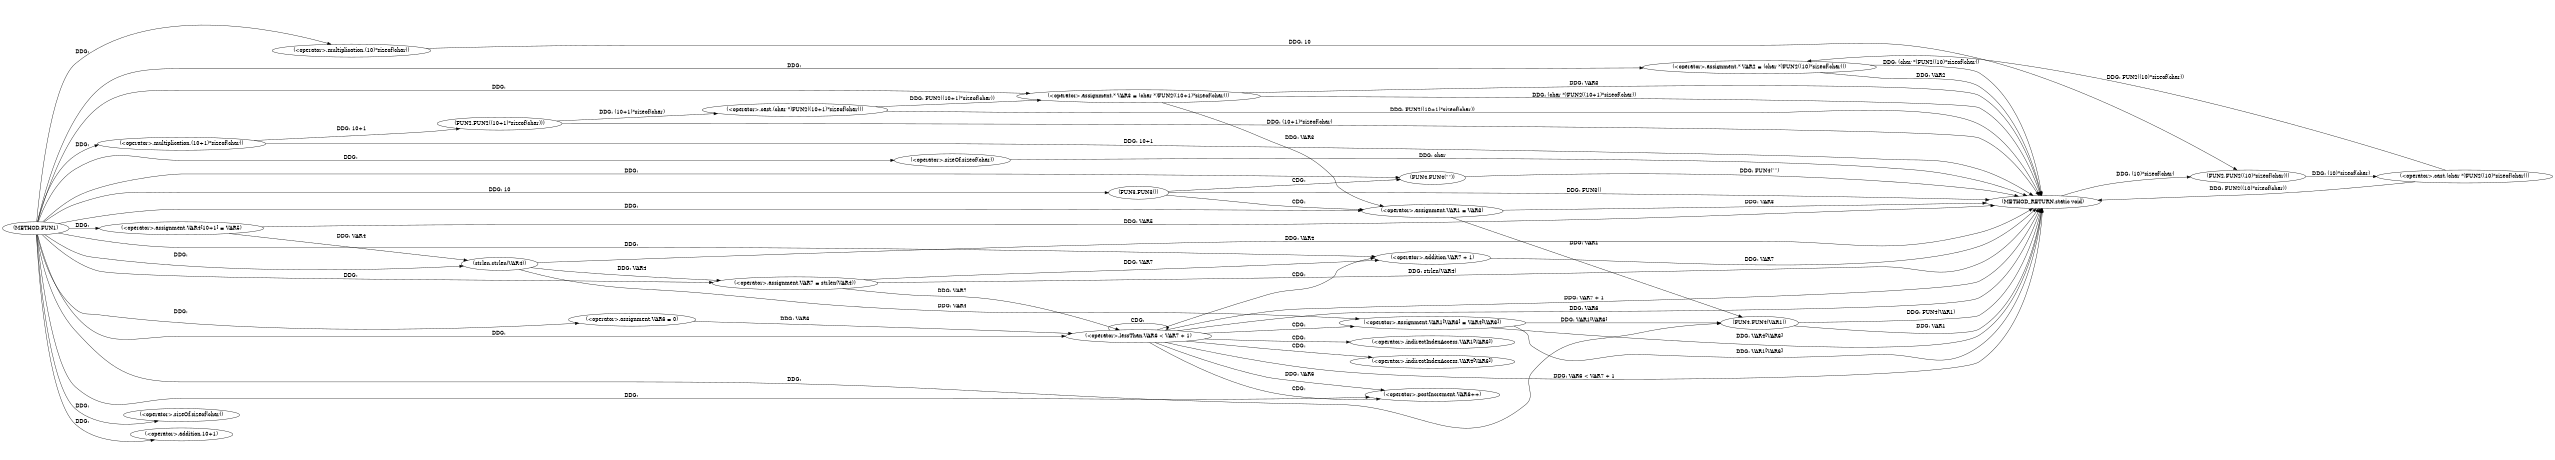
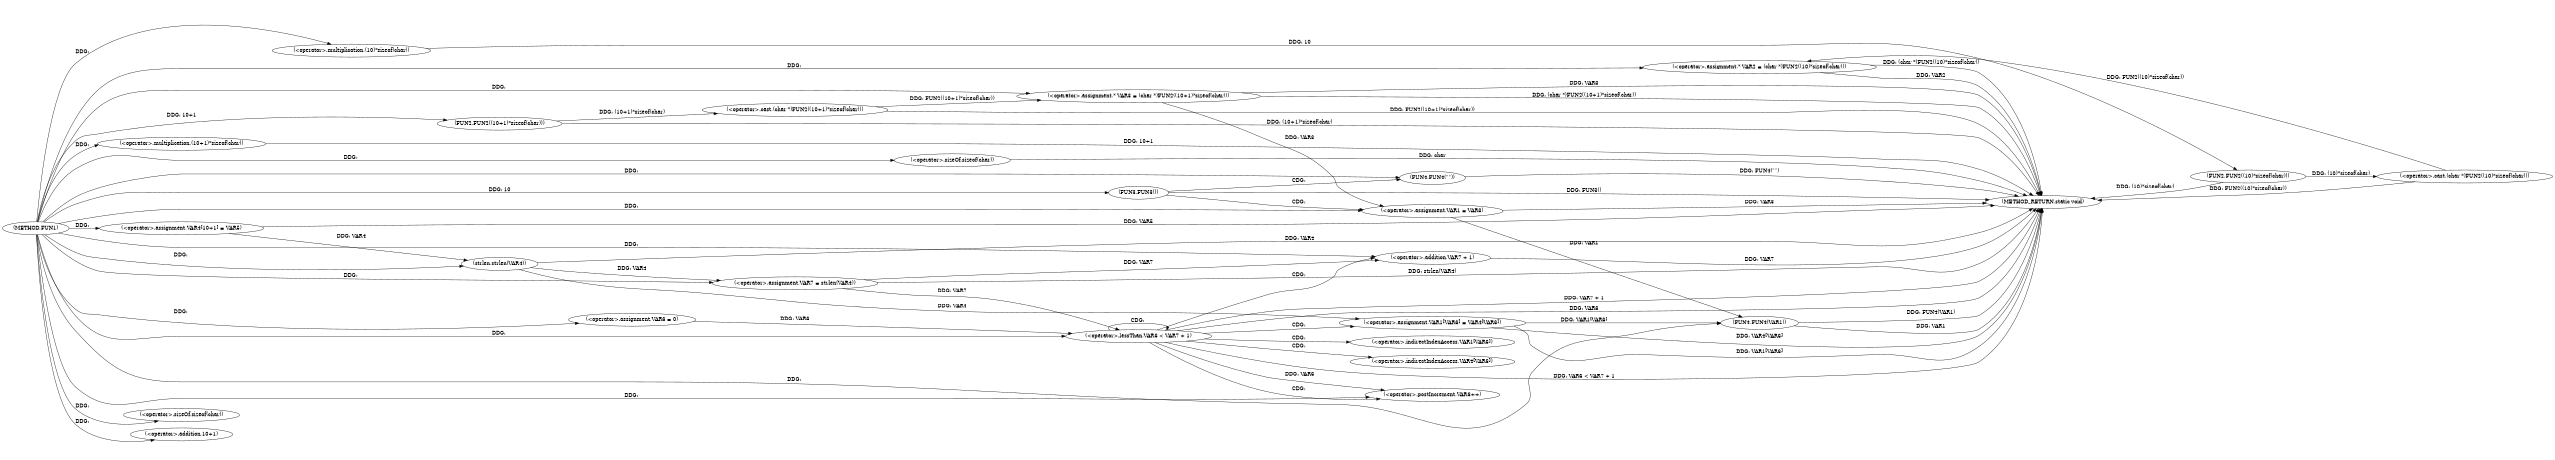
edge "(<operator>.multiplication,(10+1)*sizeof(char))" -> "(FUN2,FUN2((10+1)*sizeof(char)))": now "(METHOD,FUN1)" -> "(FUN2,FUN2((10+1)*sizeof(char)))"
edge "(METHOD_RETURN,static void)" -> "(FUN2,FUN2((10)*sizeof(char)))": reversed
